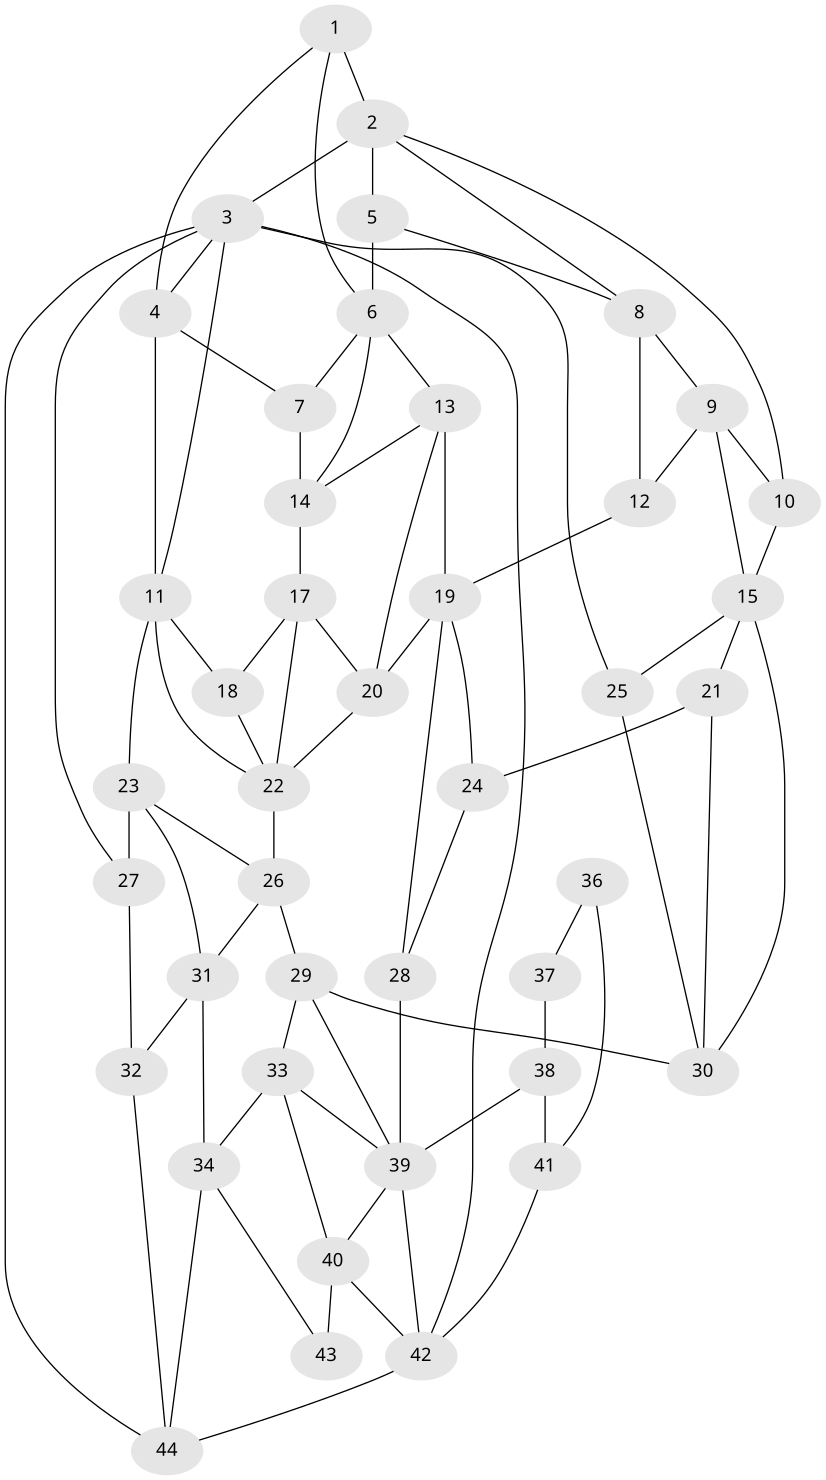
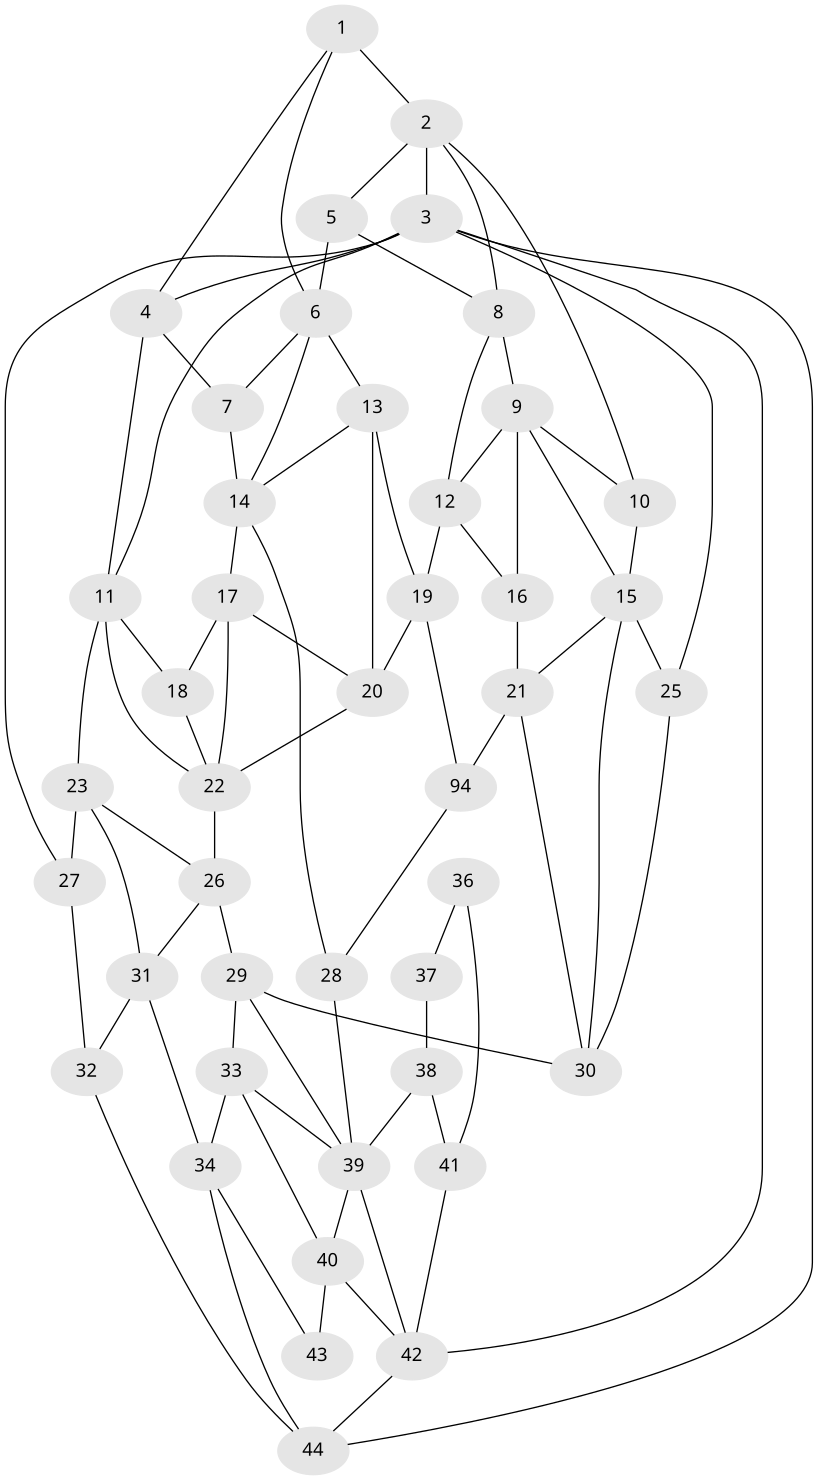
node "16": added
edge "19" -- "28": now "14" -- "28"
node "24": label "24" -> "94"
